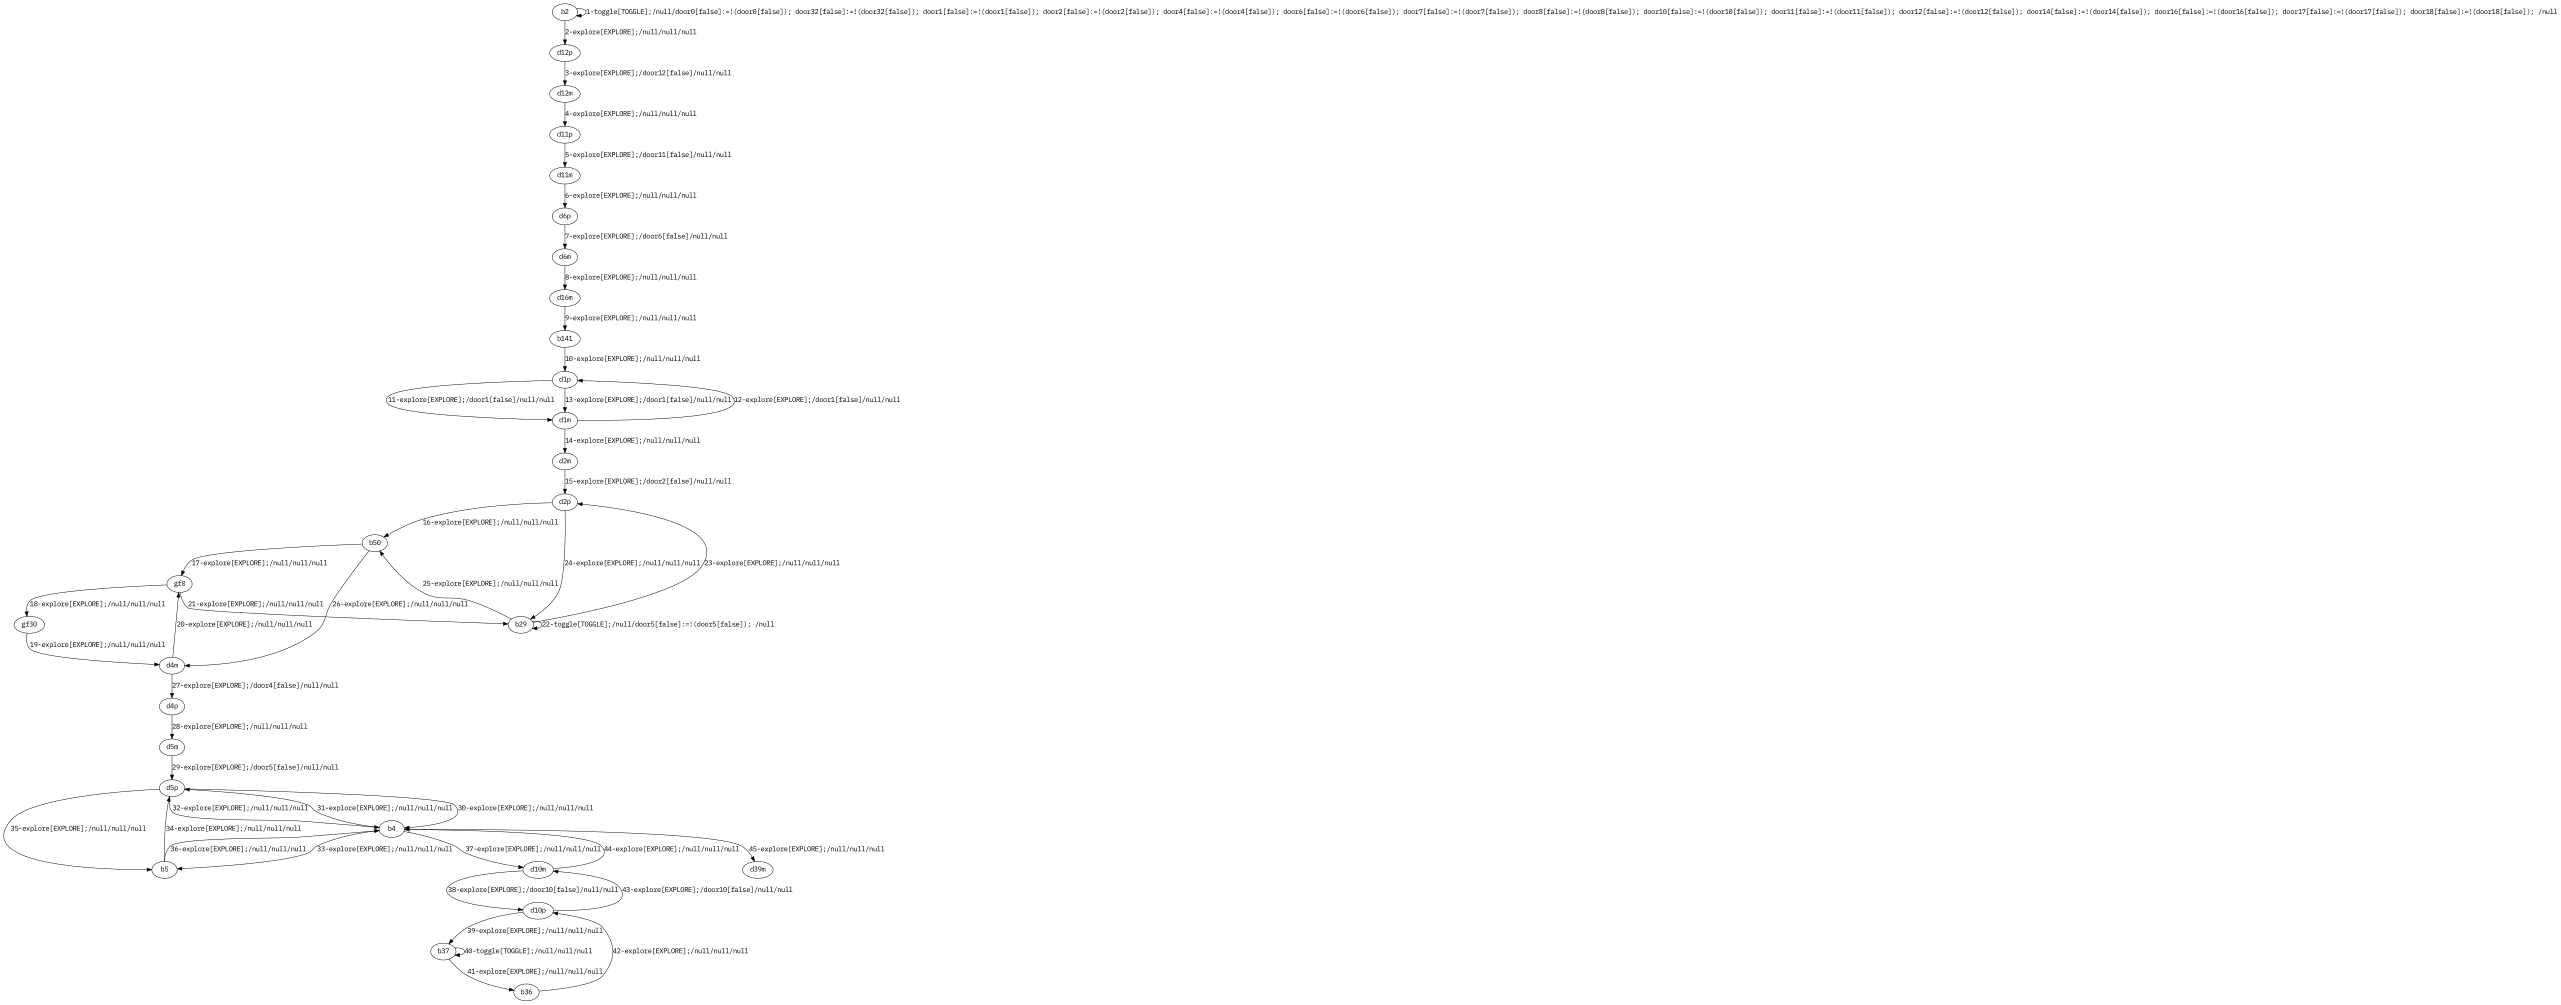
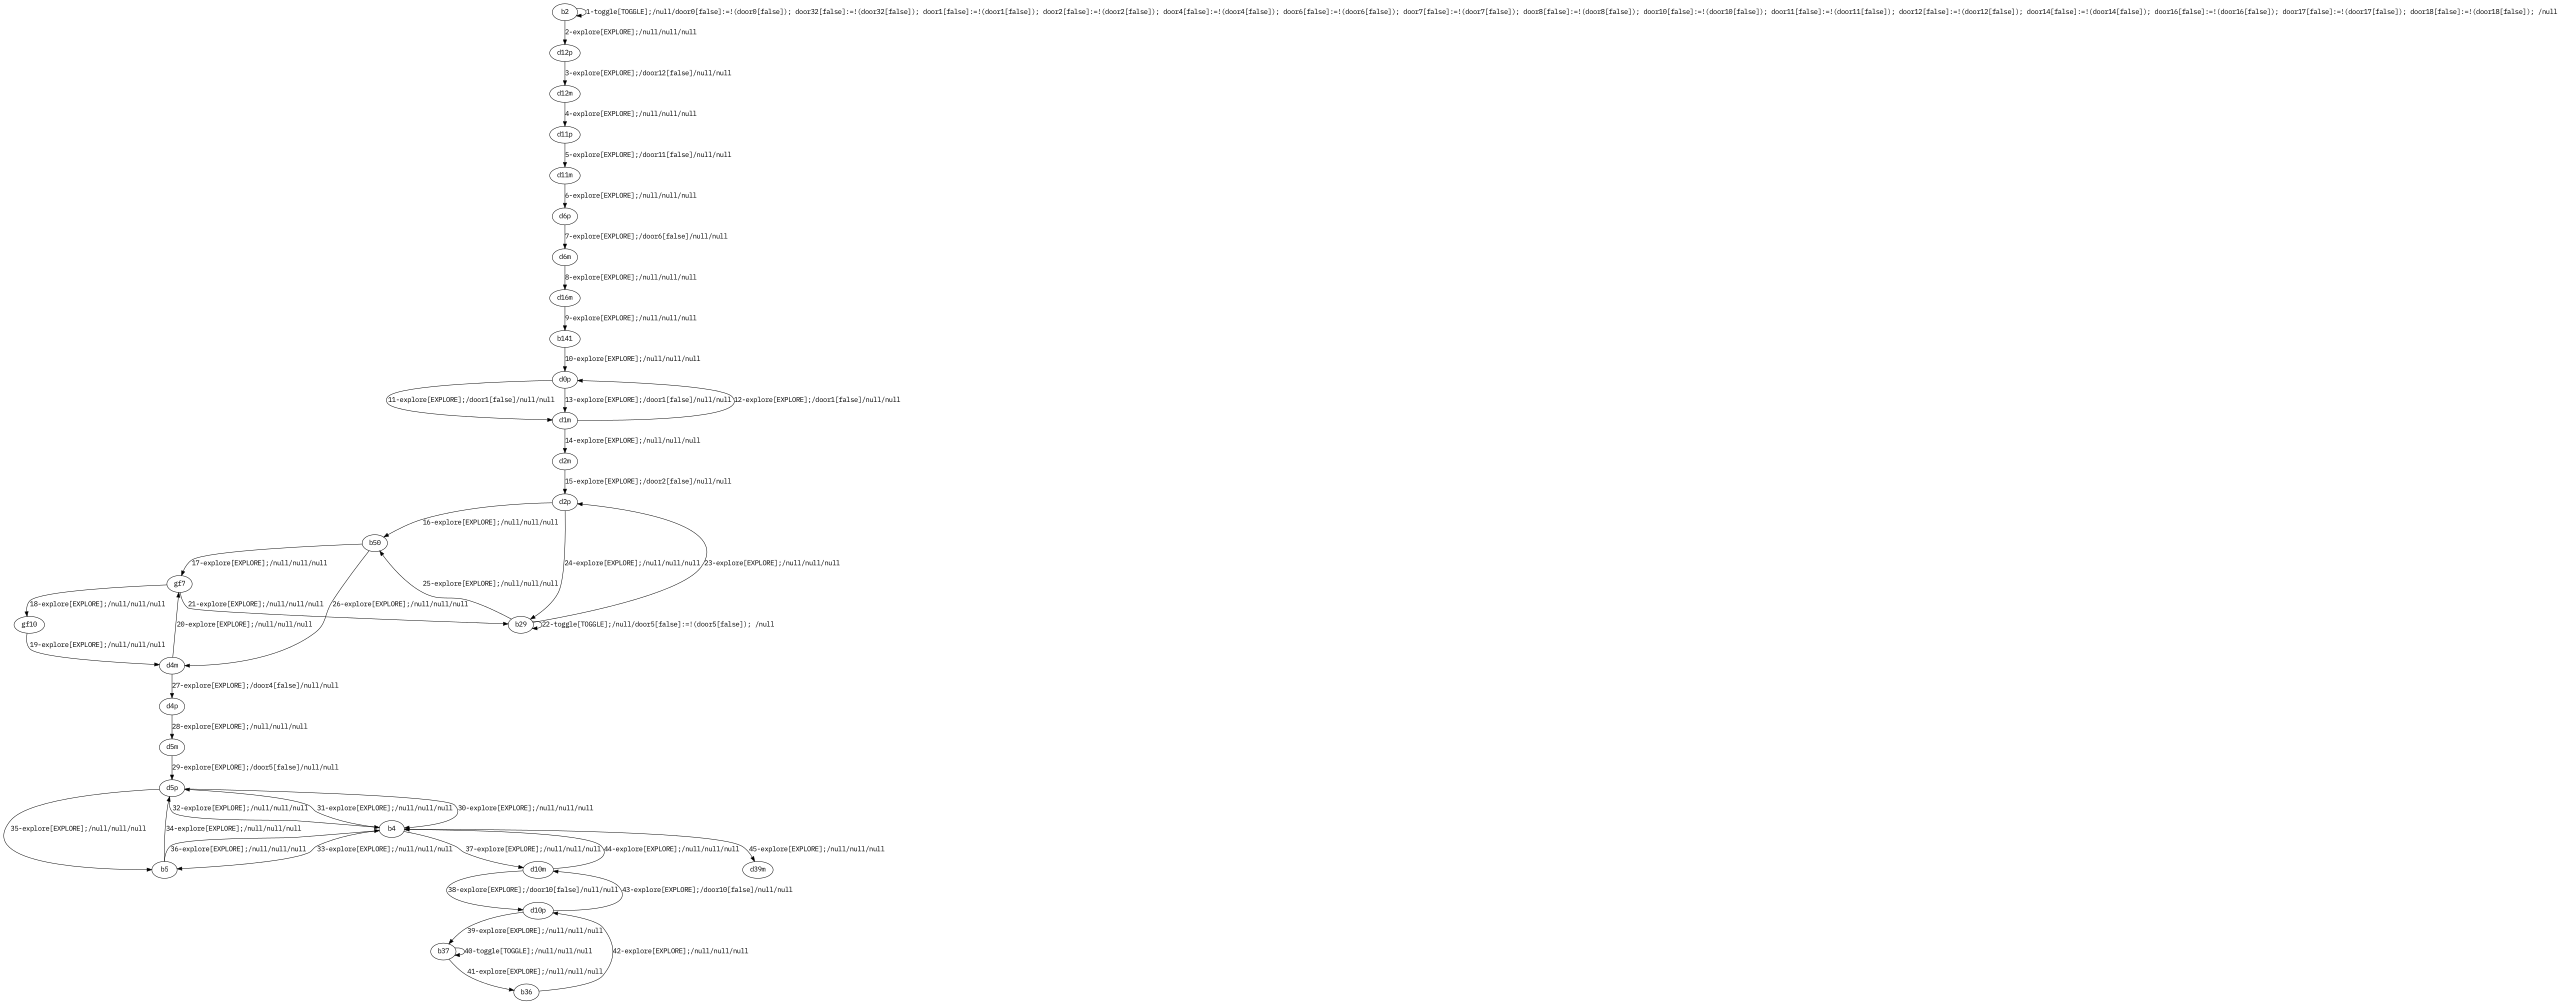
node "d1p": label "d1p" -> "d0p"
node "gf0": label "gf0" -> "gf7"
node "gf30": label "gf30" -> "gf10"
